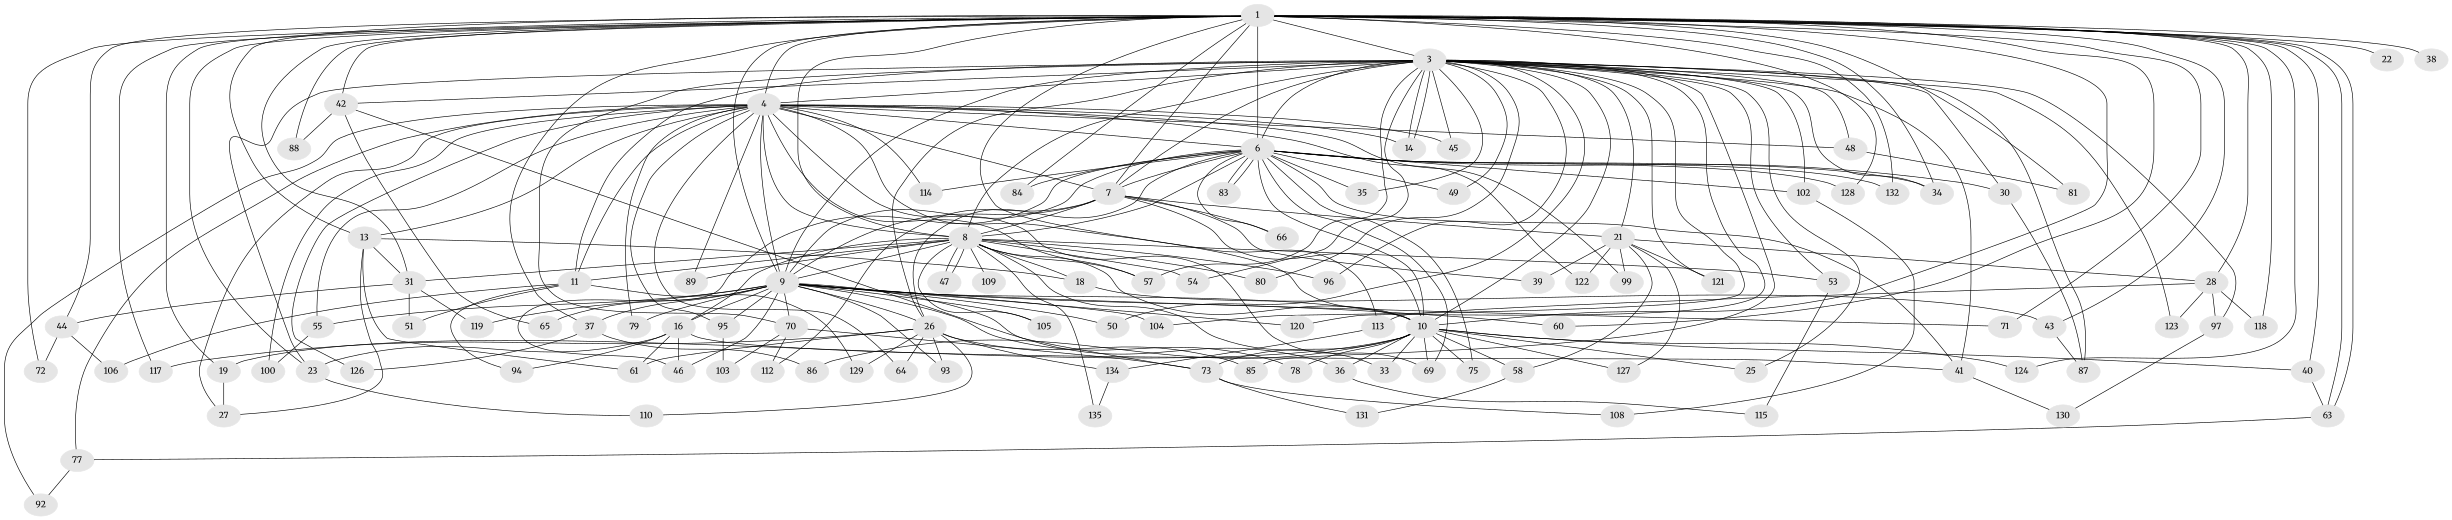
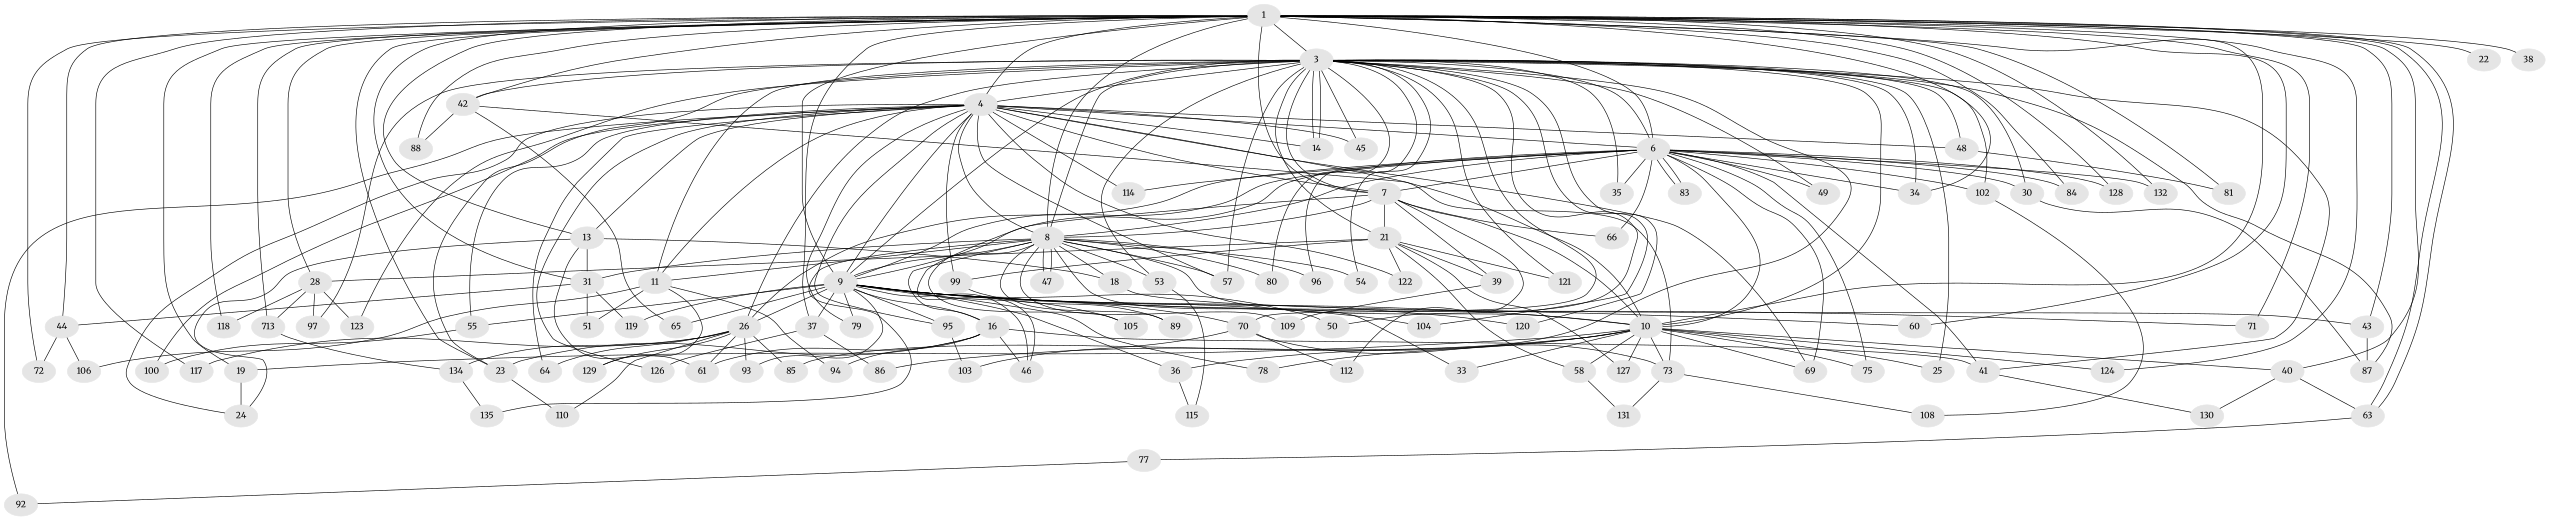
edge "4" -- "77": removed
edge "4" -- "89": now "99" -- "89"
edge "39" -- "109": added
node "113": label "113" -> "713"
edge "97" -- "130": now "40" -- "130"
node "27": label "27" -> "24"
